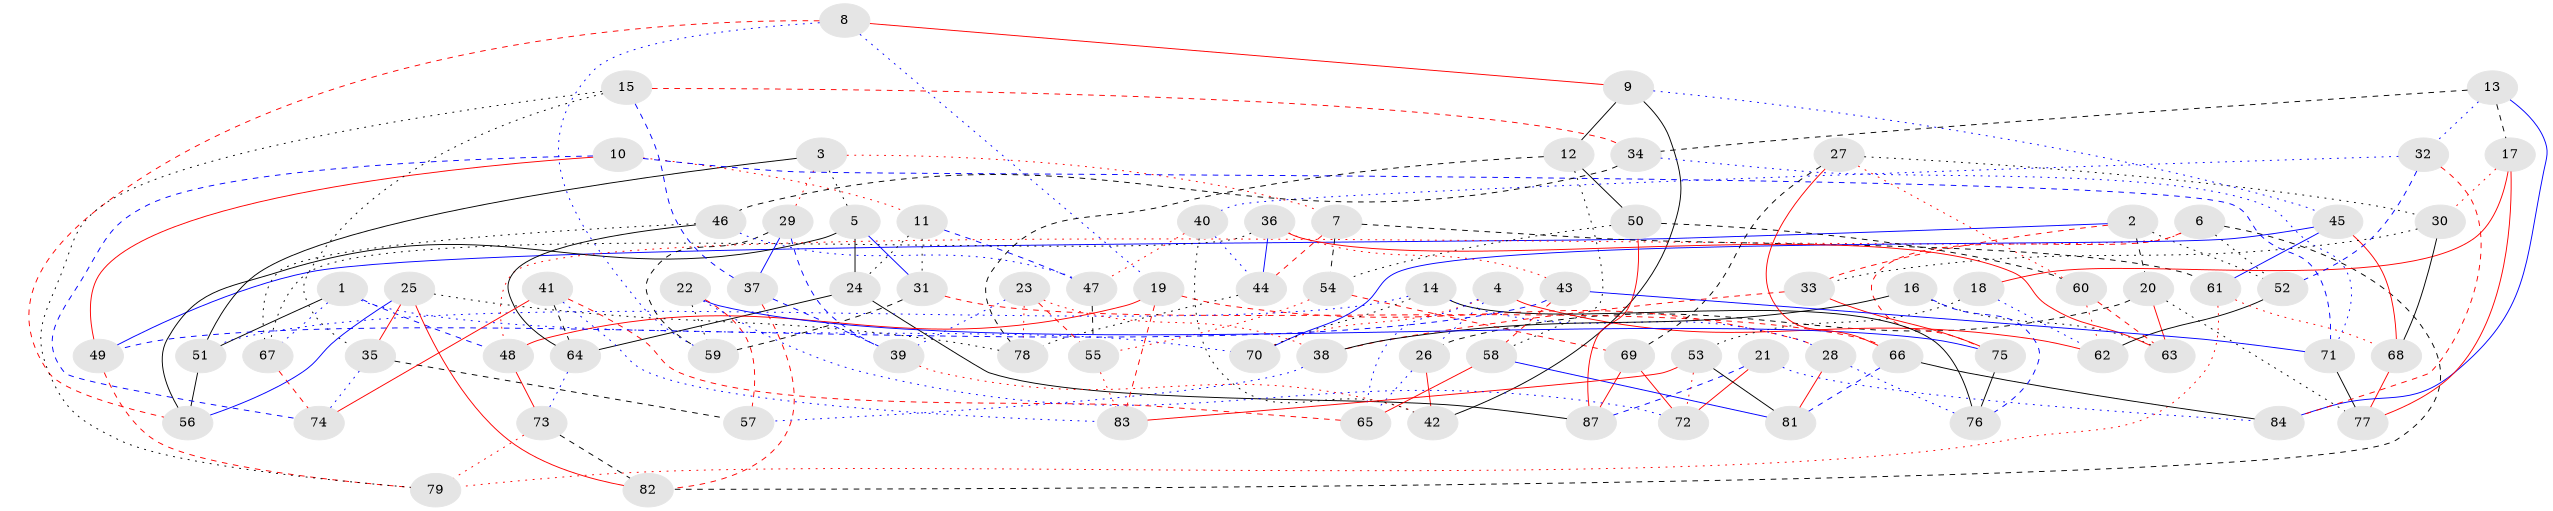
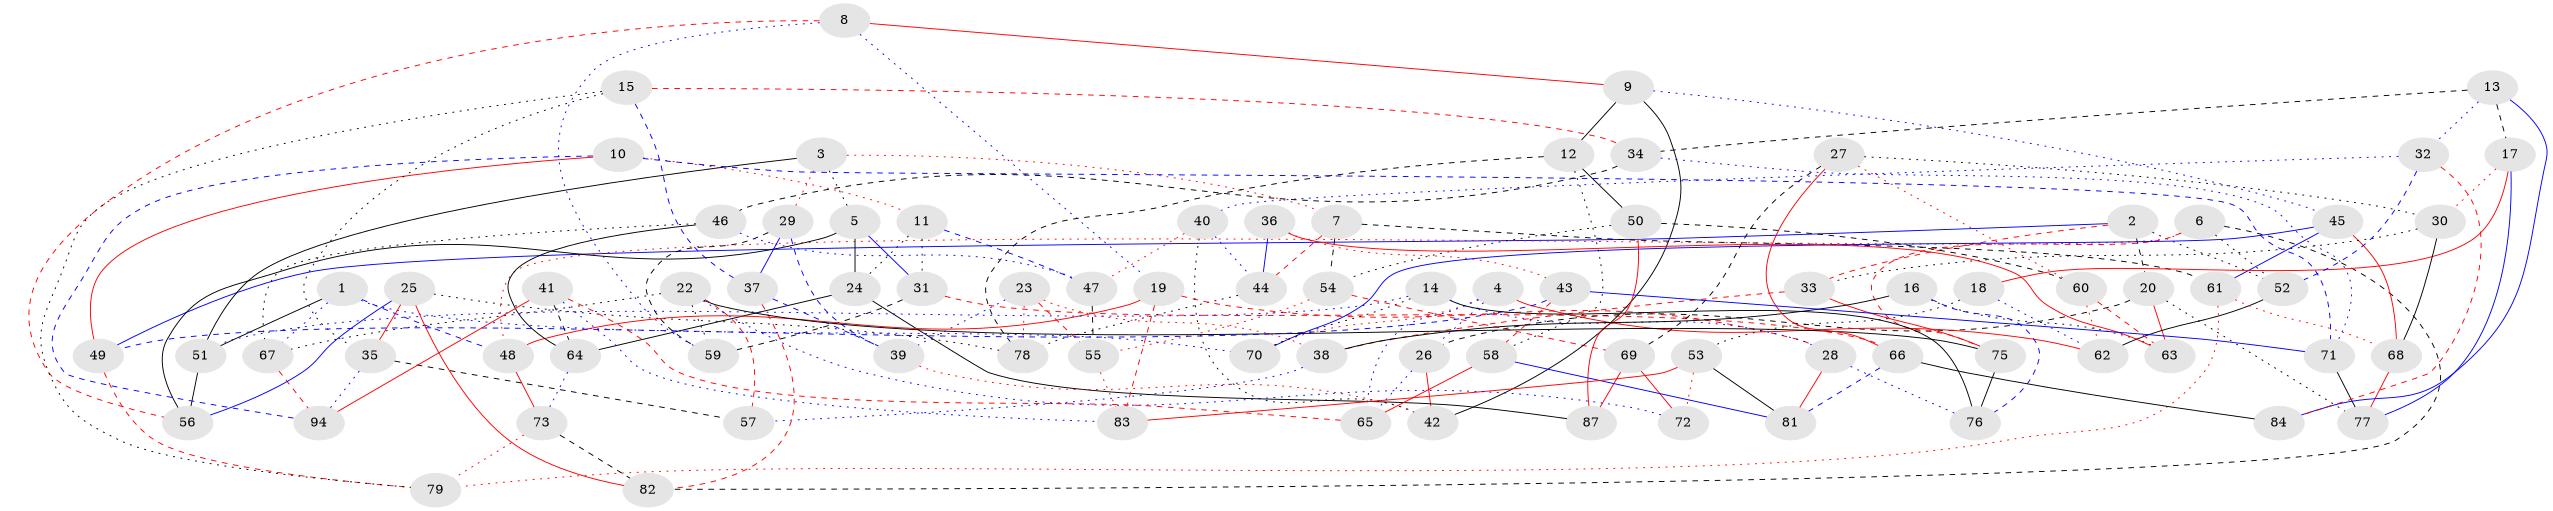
edge "36" -- "67": now "22" -- "67"
edge "17" -- "77": color red -> blue
edge "22" -- "75": color blue -> black
node "21": removed
node "74": label "74" -> "94"
